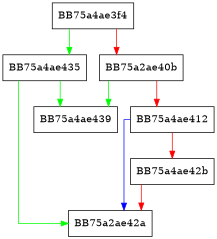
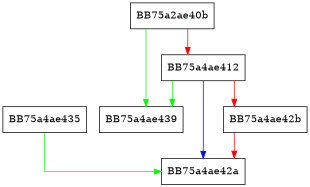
node "BB75a4ae3f4": removed
edge "BB75a4ae435" -> "BB75a4ae439": now "BB75a4ae412" -> "BB75a4ae439"
node "BB75a2ae42a": label "BB75a2ae42a" -> "BB75a4ae42a"
